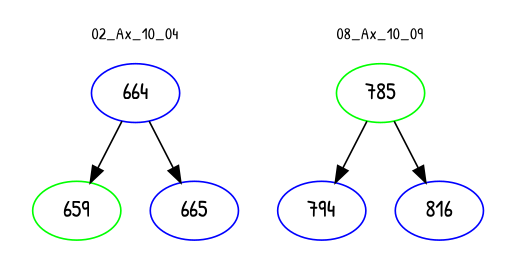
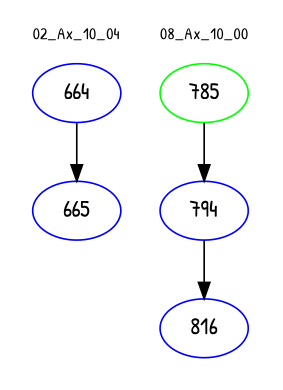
cluster "08_Ax_10_09": label "08_Ax_10_09" -> "08_Ax_10_00"
edge "785" -> "816": now "794" -> "816"
node "659": removed
